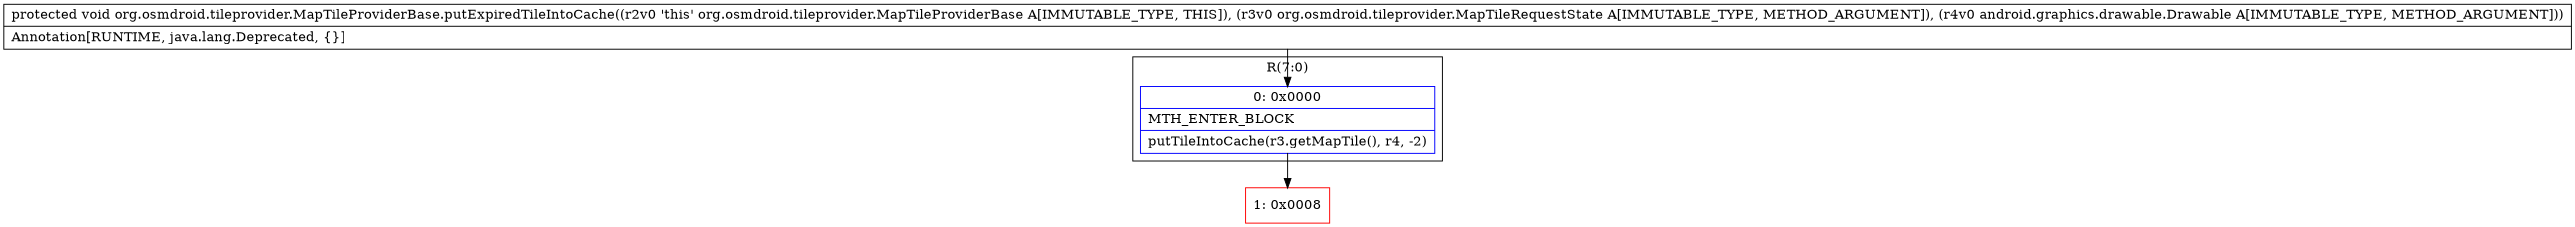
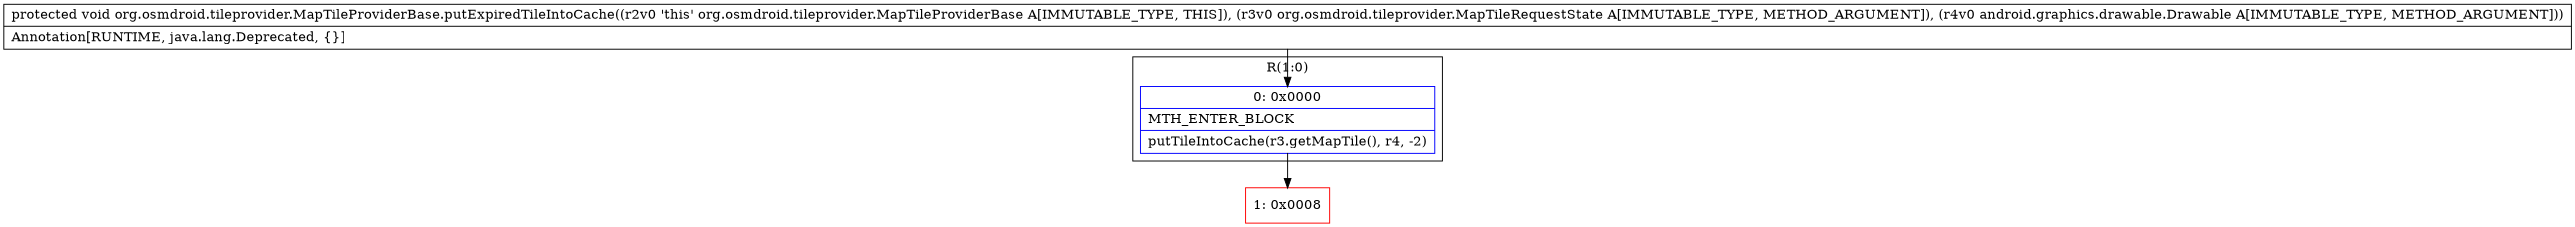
cluster "R(7:0)": label "R(7:0)" -> "R(1:0)"
